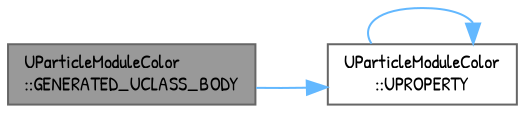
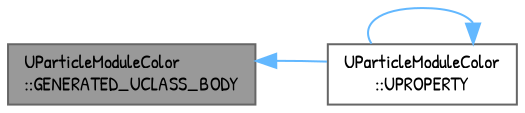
edge "UParticleModuleColor ::GENERATED_UCLASS_BODY" -> "UParticleModuleColor ::UPROPERTY": reversed
